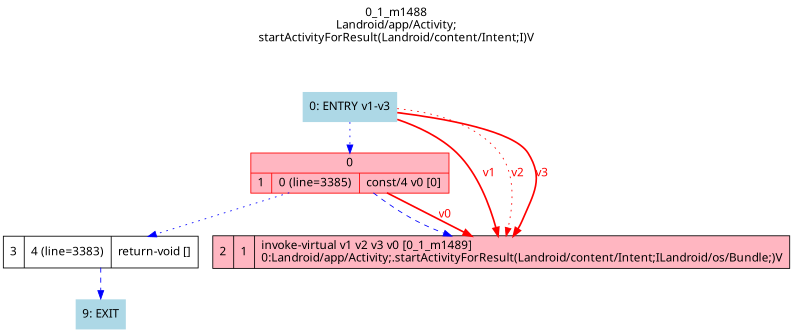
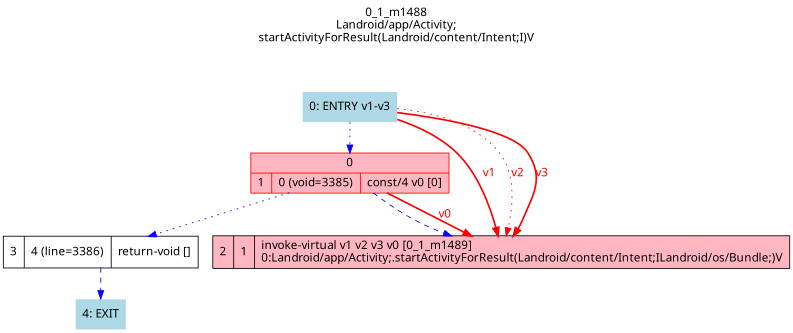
node "0": text "0 (line=3385)" -> "0 (void=3385)"
node "3": text "4 (line=3383)" -> "4 (line=3386)"
node "9: EXIT": label "9: EXIT" -> "4: EXIT"
